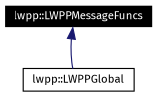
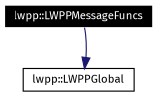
edge "lwpp::LWPPGlobal" -> "lwpp::LWPPMessageFuncs": reversed
